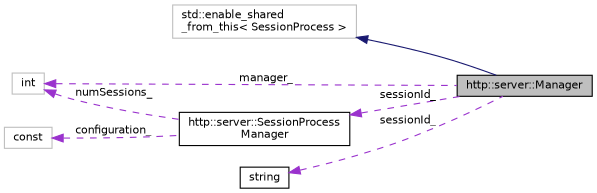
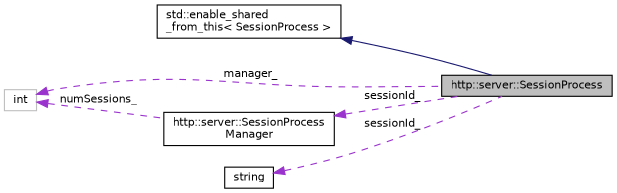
node "std::enable_shared _from_this< SessionProcess >": color grey75 -> black
node "http::server::Manager": label "http::server::Manager" -> "http::server::SessionProcess"
node "const": removed
